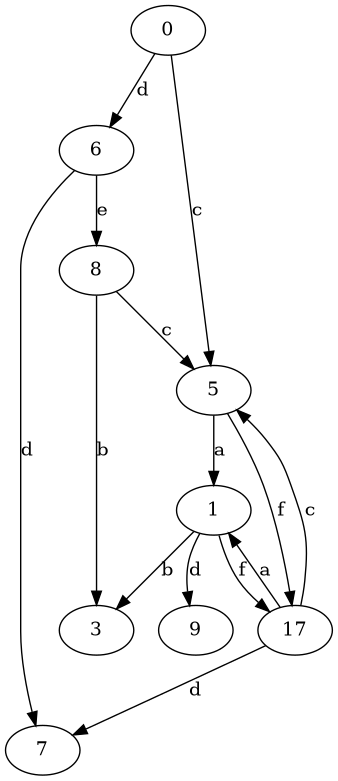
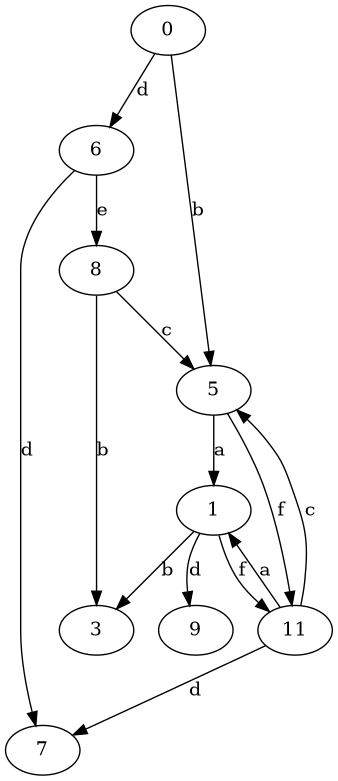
edge "0" -> "5": label "c" -> "b"
node "17": label "17" -> "11"
